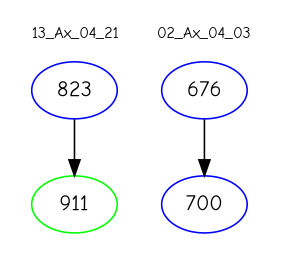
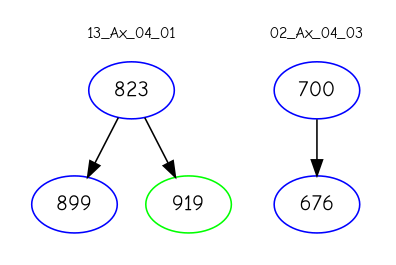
cluster "13_Ax_04_21": label "13_Ax_04_21" -> "13_Ax_04_01"
edge "676" -> "700": reversed
node "899": added
node "911": label "911" -> "919"
